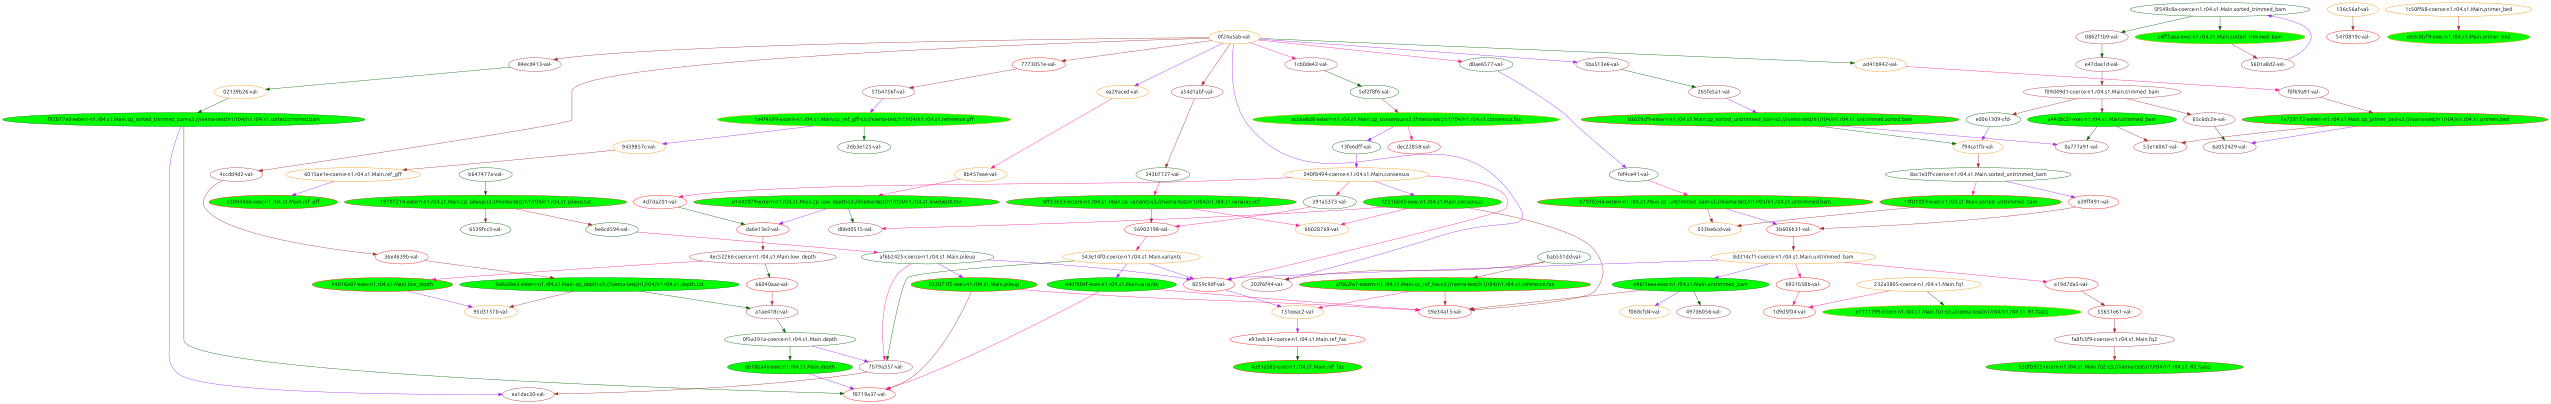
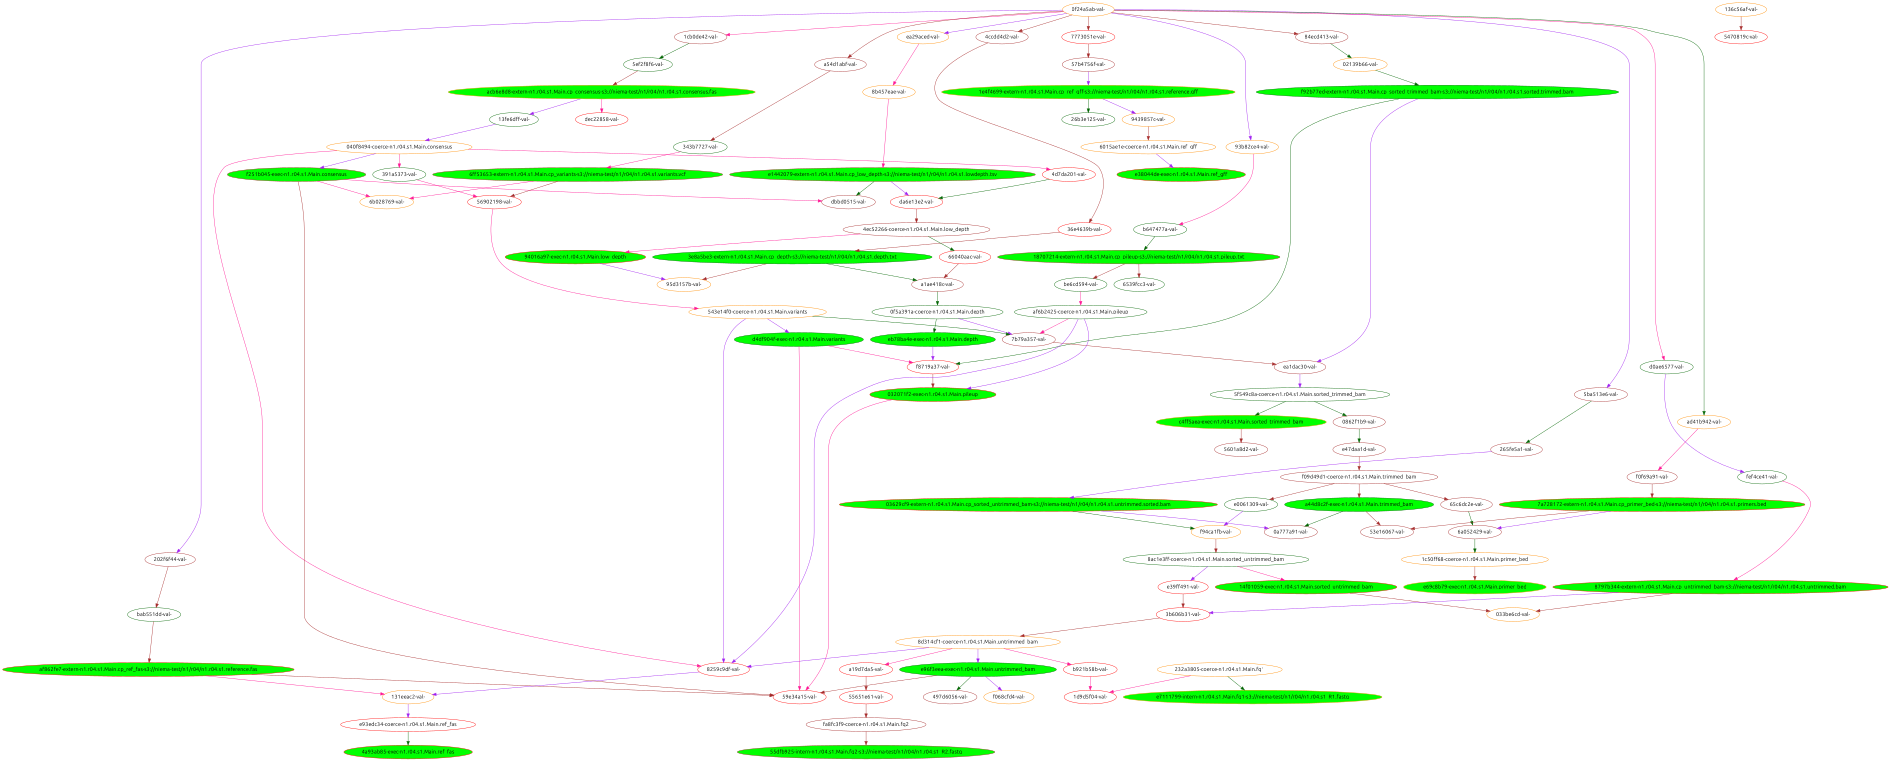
edge "5601a8d2-val-" -> "5f549c8a-coerce-n1.r04.s1.Main.sorted_trimmed_bam": now "ea1dac30-val-" -> "5f549c8a-coerce-n1.r04.s1.Main.sorted_trimmed_bam"
node "02139b26-val-": label "02139b26-val-" -> "02139b66-val-"
node "e0061309-cfd-": label "e0061309-cfd-" -> "e0061309-val-"
node "93b82ce4-val-": added
edge "bab551dd-val-" -> "202f6f44-val-": reversed
edge "032071f2-exec-n1.r04.s1.Main.pileup" -> "f8719a37-val-": reversed
edge "6a052429-val-" -> "1c50ff68-coerce-n1.r04.s1.Main.primer_bed": added
